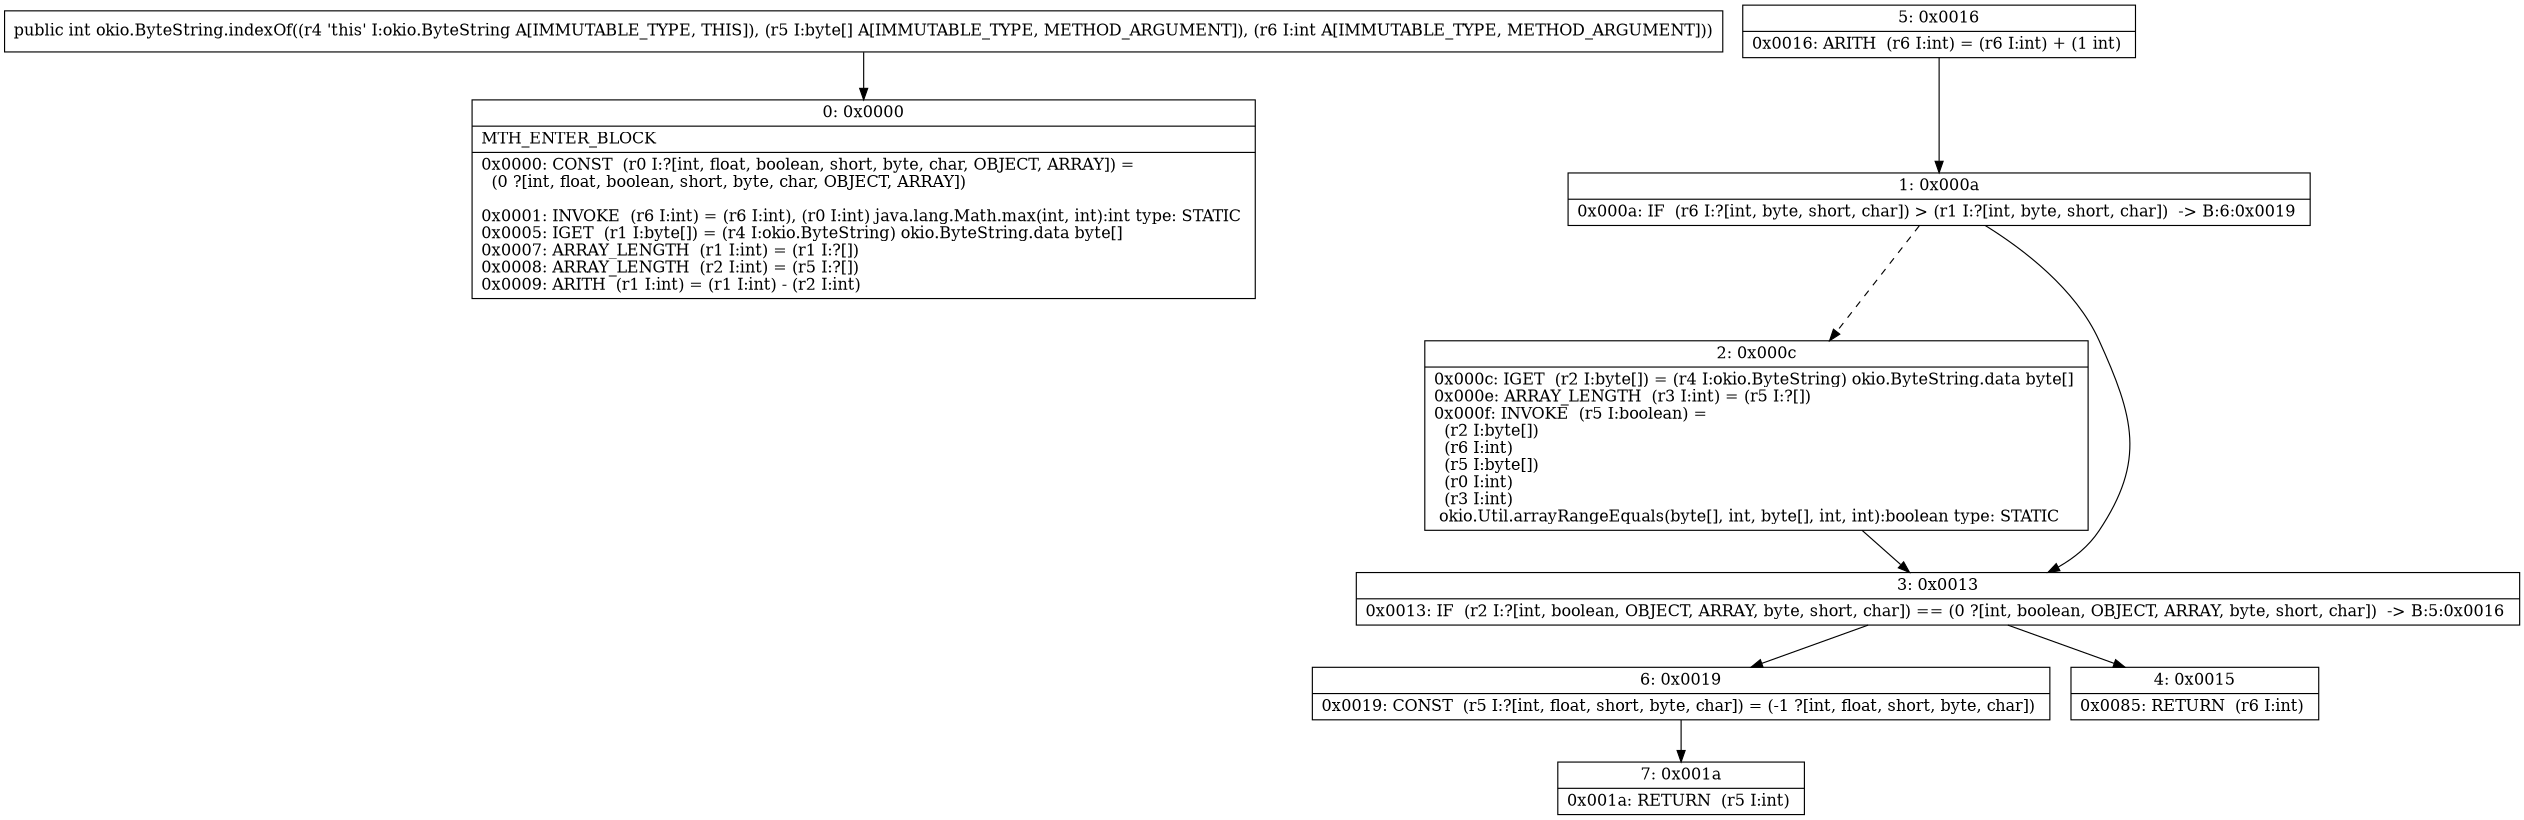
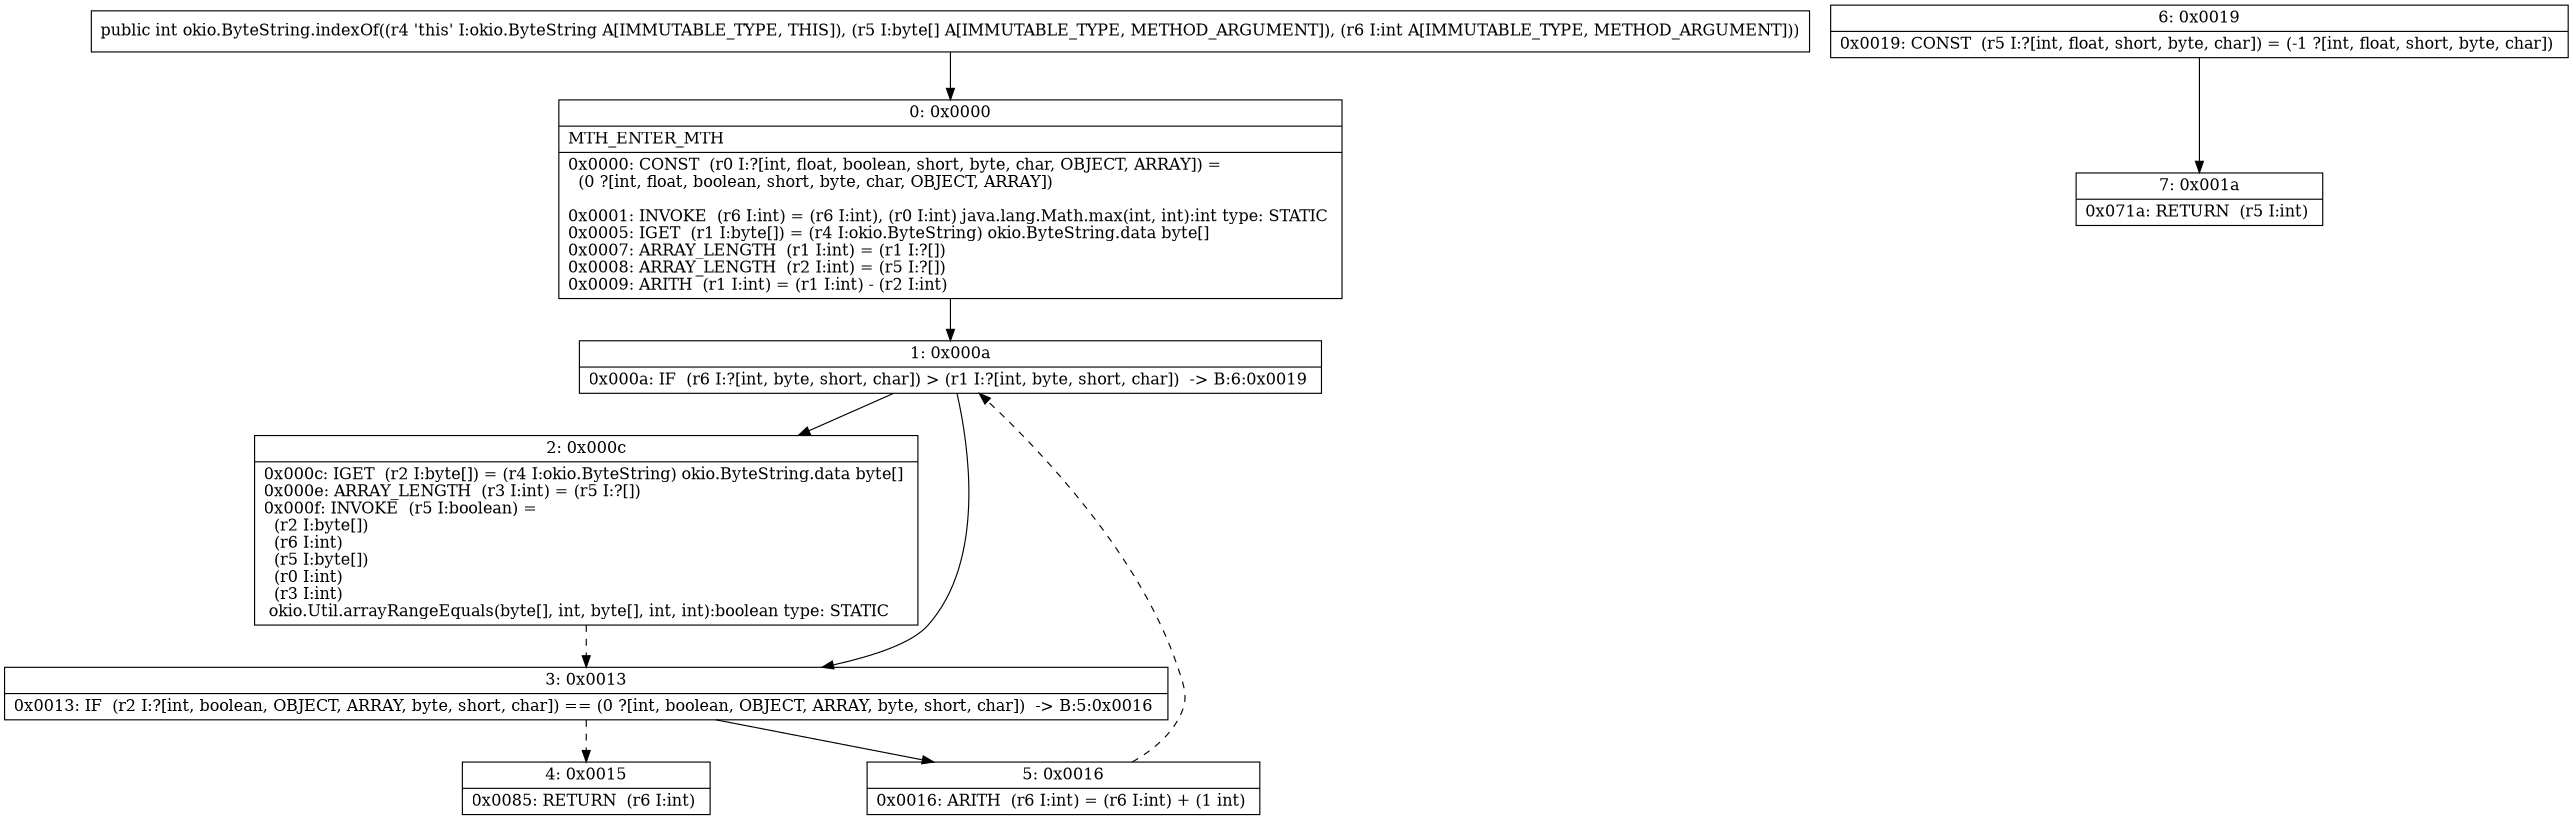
edge "5: 0x0016" -> "1: 0x000a": style solid -> dashed
node "0: 0x0000": text "MTH_ENTER_BLOCK" -> "MTH_ENTER_MTH"
edge "1: 0x000a" -> "2: 0x000c": style dashed -> solid
edge "0: 0x0000" -> "1: 0x000a": added
edge "2: 0x000c" -> "3: 0x0013": style solid -> dashed
edge "3: 0x0013" -> "6: 0x0019": now "3: 0x0013" -> "5: 0x0016"
edge "3: 0x0013" -> "4: 0x0015": style solid -> dashed
node "7: 0x001a": text "0x001a: RETURN  (r5 I:int)" -> "0x071a: RETURN  (r5 I:int)"
